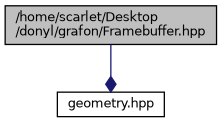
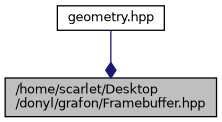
edge "/home/scarlet/Desktop /donyl/grafon/Framebuffer.hpp" -> "geometry.hpp": reversed
